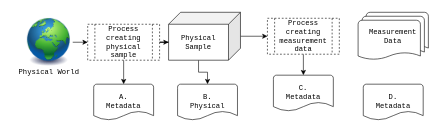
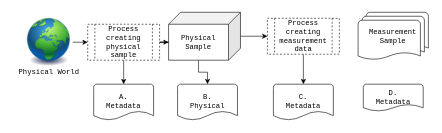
node "Measurement Data": label "Measurement Data" -> "Measurement Sample"
node "C. Metadata": moved (303, 93) -> (303, 102)
node "D. Metadata": size 60x36 -> 60x27
